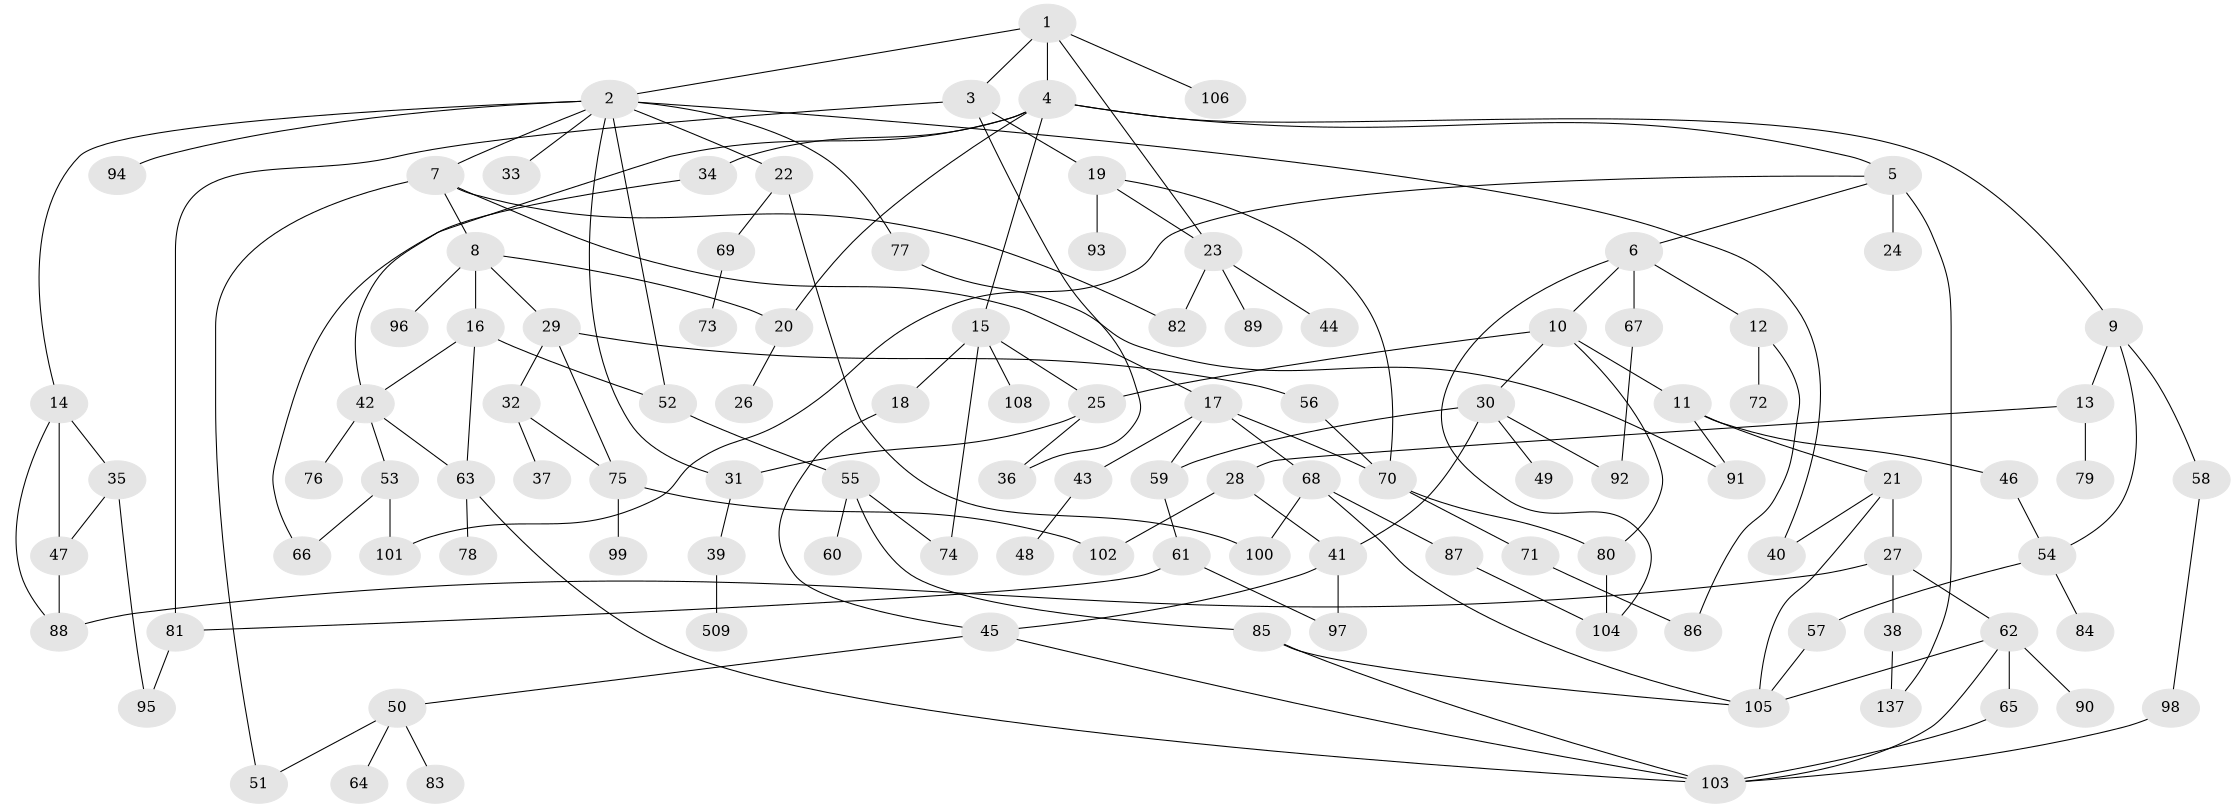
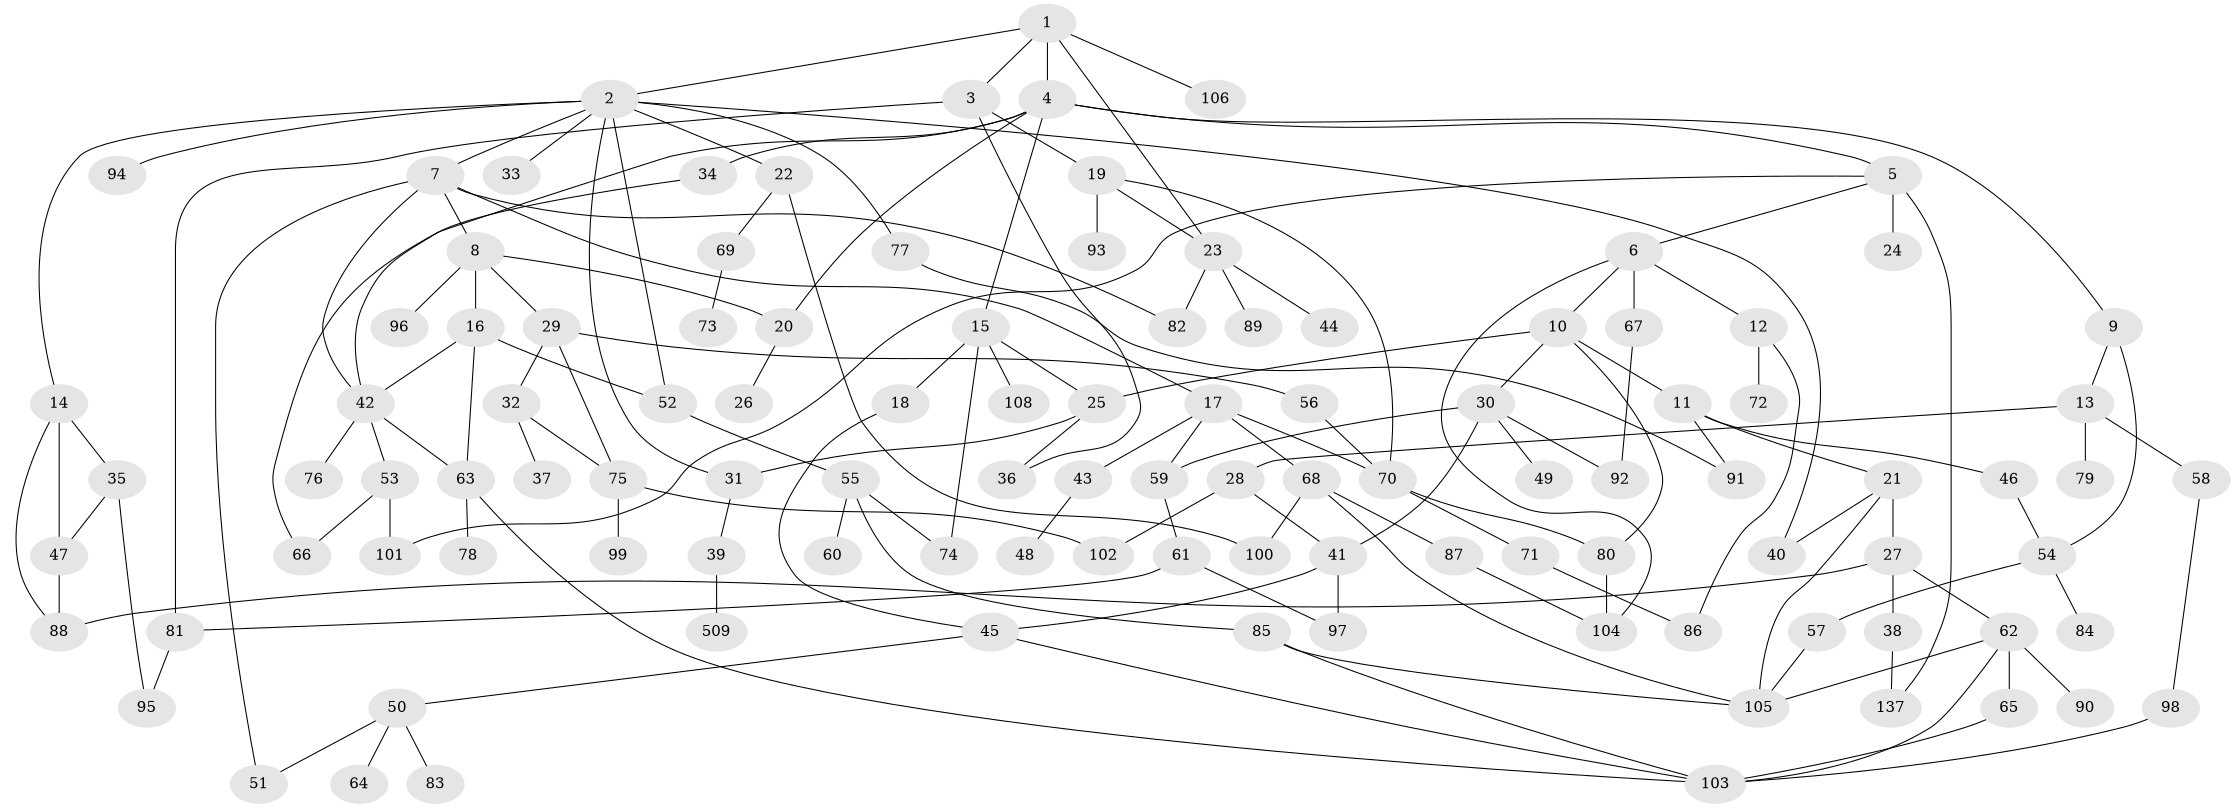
edge "7" -- "42": added
edge "9" -- "58": now "13" -- "58"
